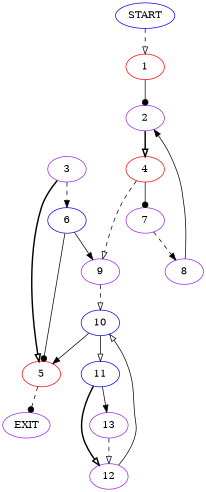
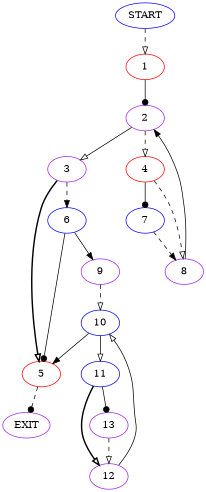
edge "2" -> "4": style bold -> dashed
edge "2" -> "3": added
edge "4" -> "9": now "4" -> "8"
node "7": color purple -> blue
edge "11" -> "13": arrowhead normal -> dot
